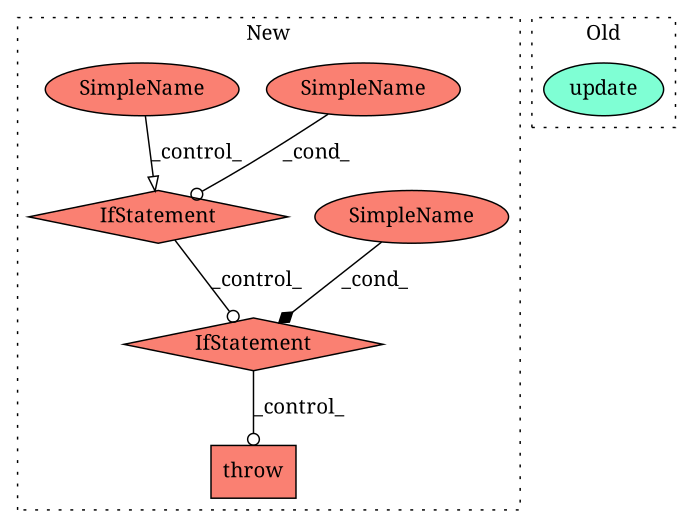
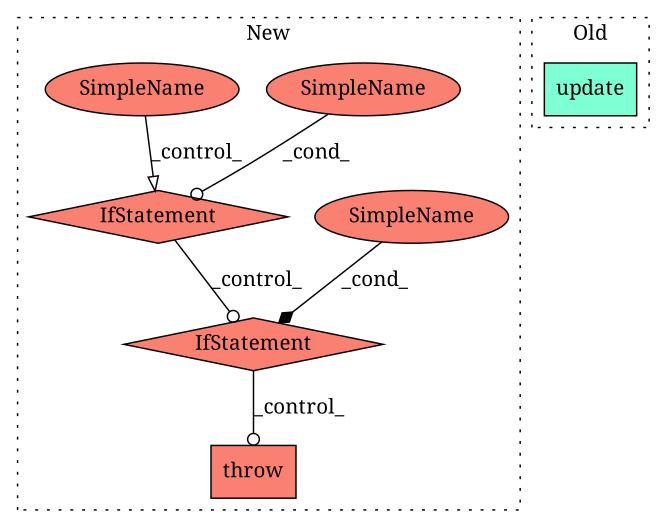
node "update": shape ellipse -> box
